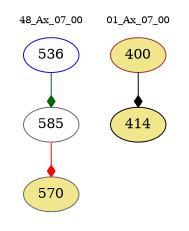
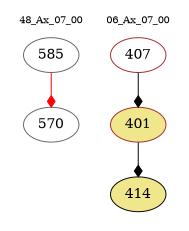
cluster "01_Ax_07_00": label "01_Ax_07_00" -> "06_Ax_07_00"
node "536": removed
node "400": label "400" -> "401"
node "407": added
node "570": fillcolor khaki -> white
